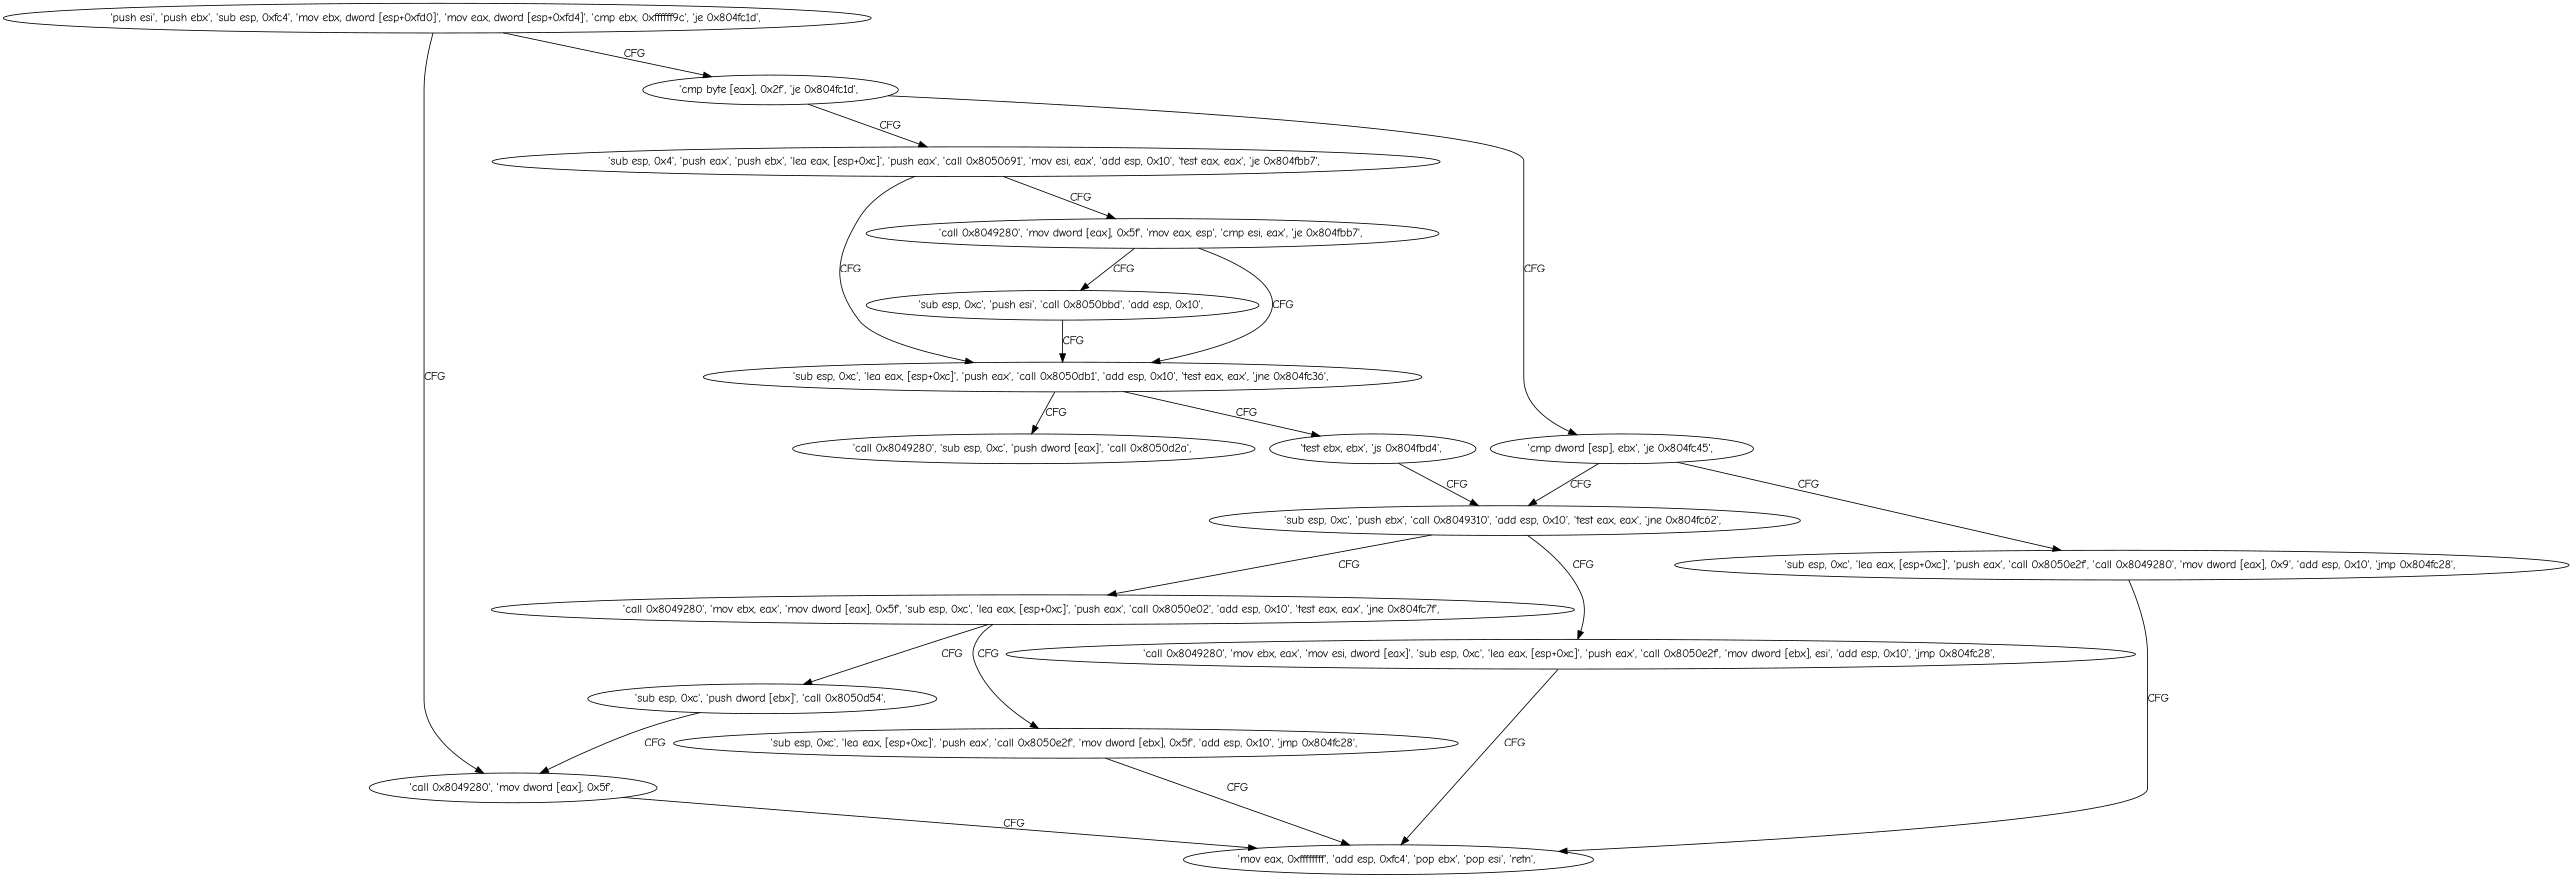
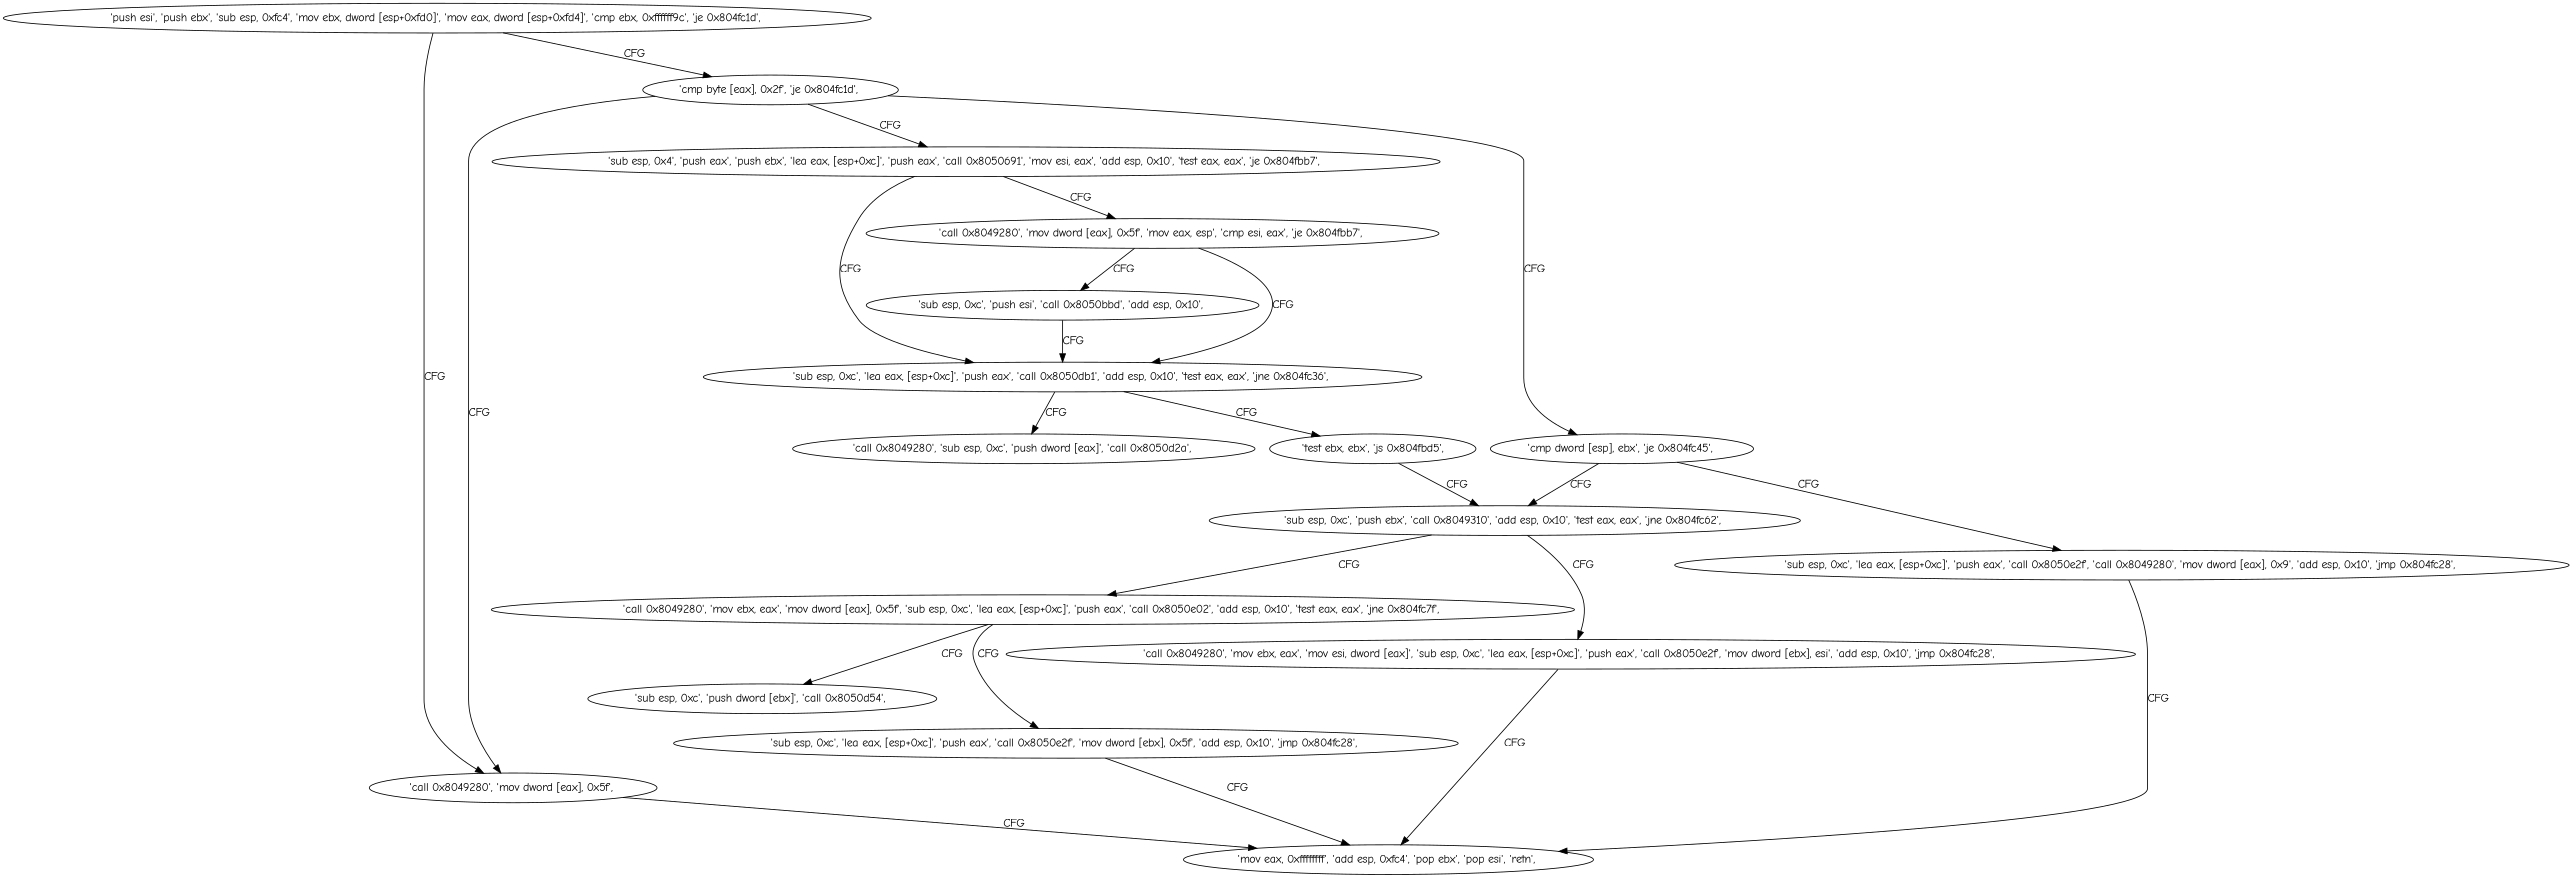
node "'test ebx, ebx', 'js 0x804fbd4',": label "'test ebx, ebx', 'js 0x804fbd4'," -> "'test ebx, ebx', 'js 0x804fbd5',"
edge "'sub esp, 0xc', 'push dword [ebx]', 'call 0x8050d54'," -> "'call 0x8049280', 'mov dword [eax], 0x5f',": now "'cmp byte [eax], 0x2f', 'je 0x804fc1d'," -> "'call 0x8049280', 'mov dword [eax], 0x5f',"
